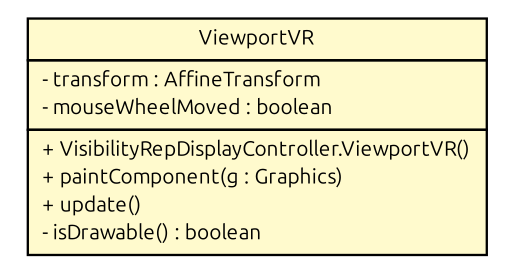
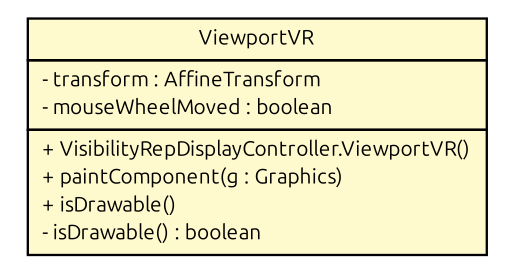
node "ViewportVR": text "+ update()" -> "+ isDrawable()"
